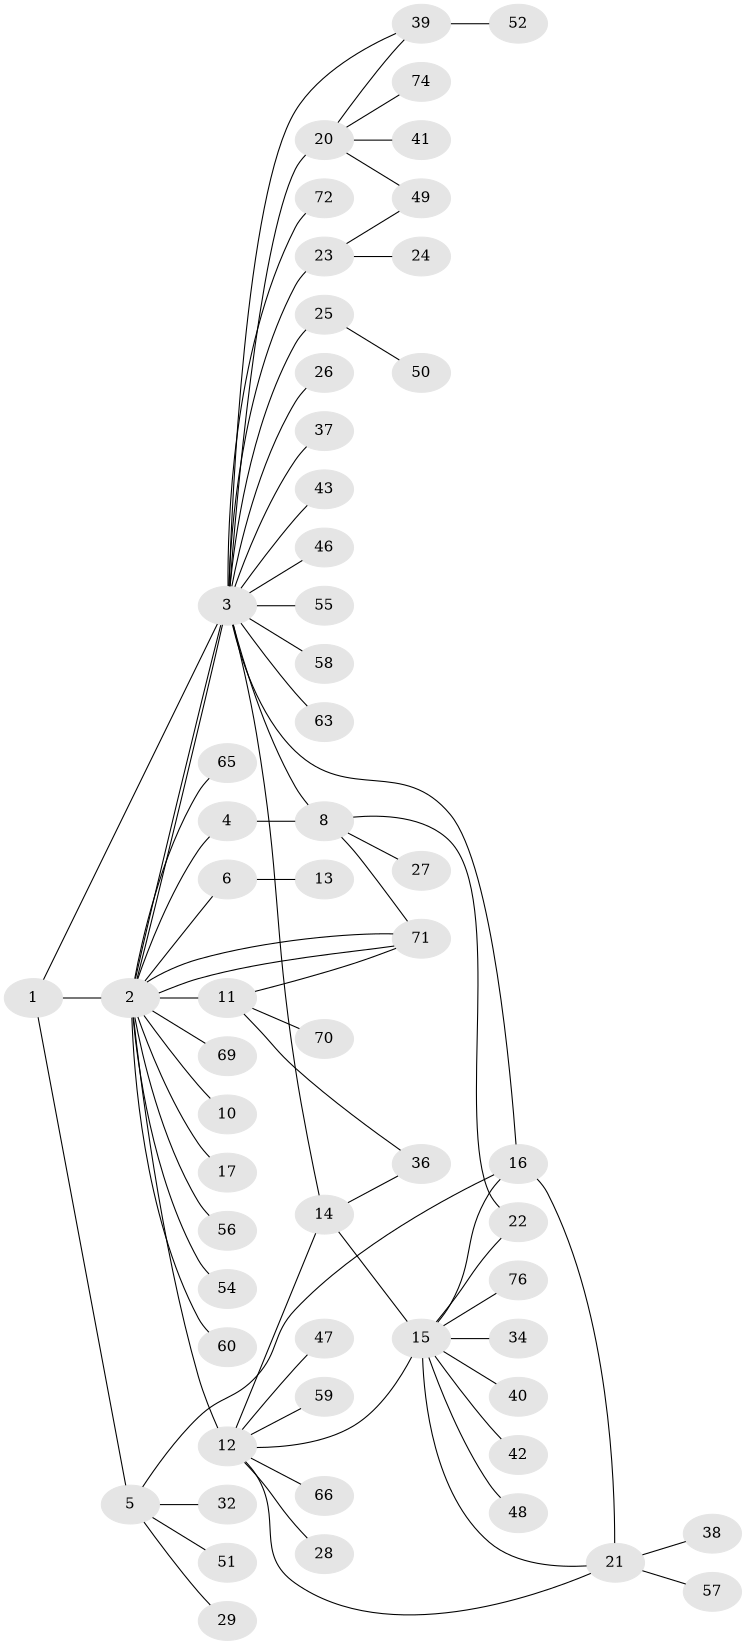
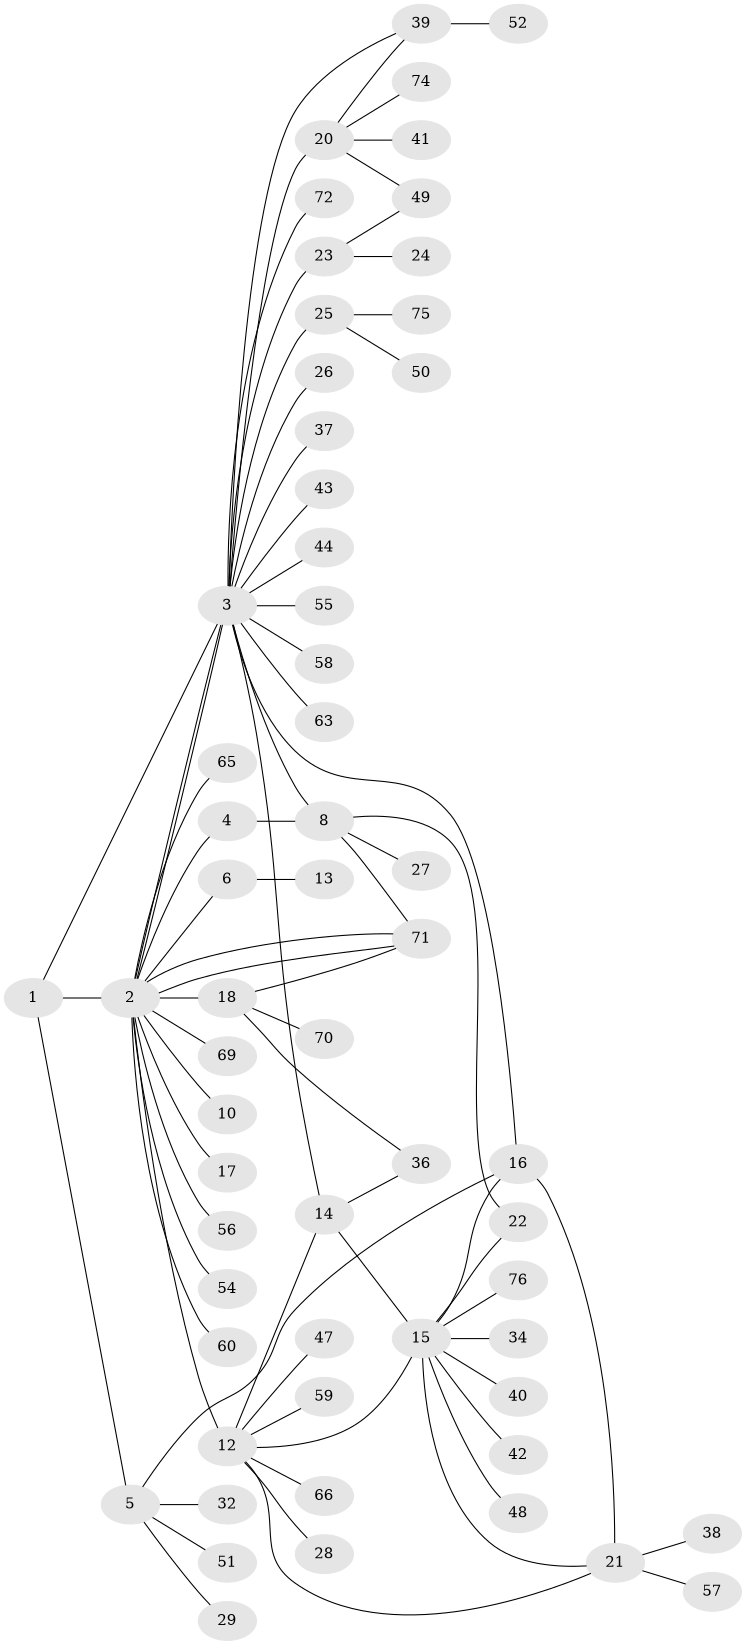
node "75": added
node "46": label "46" -> "44"
node "11": label "11" -> "18"
